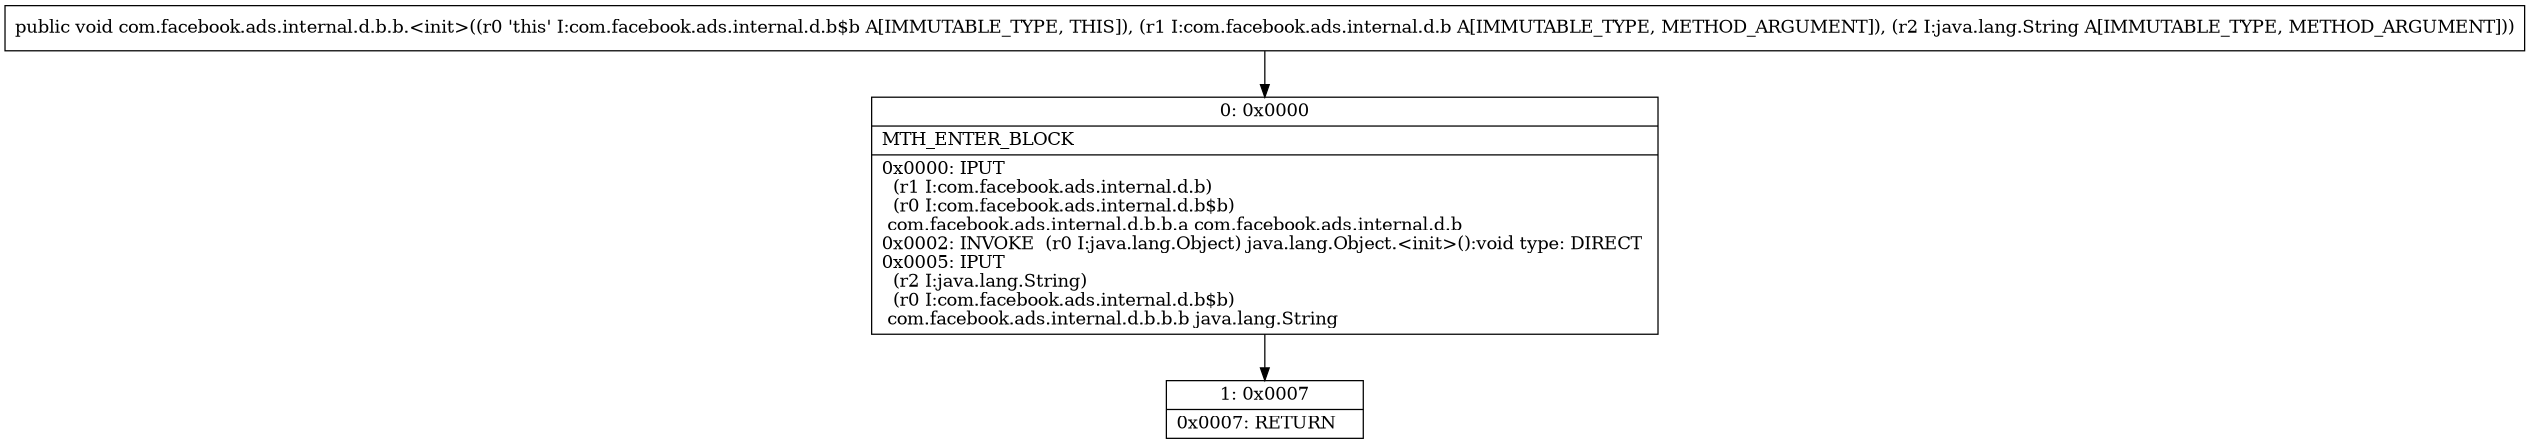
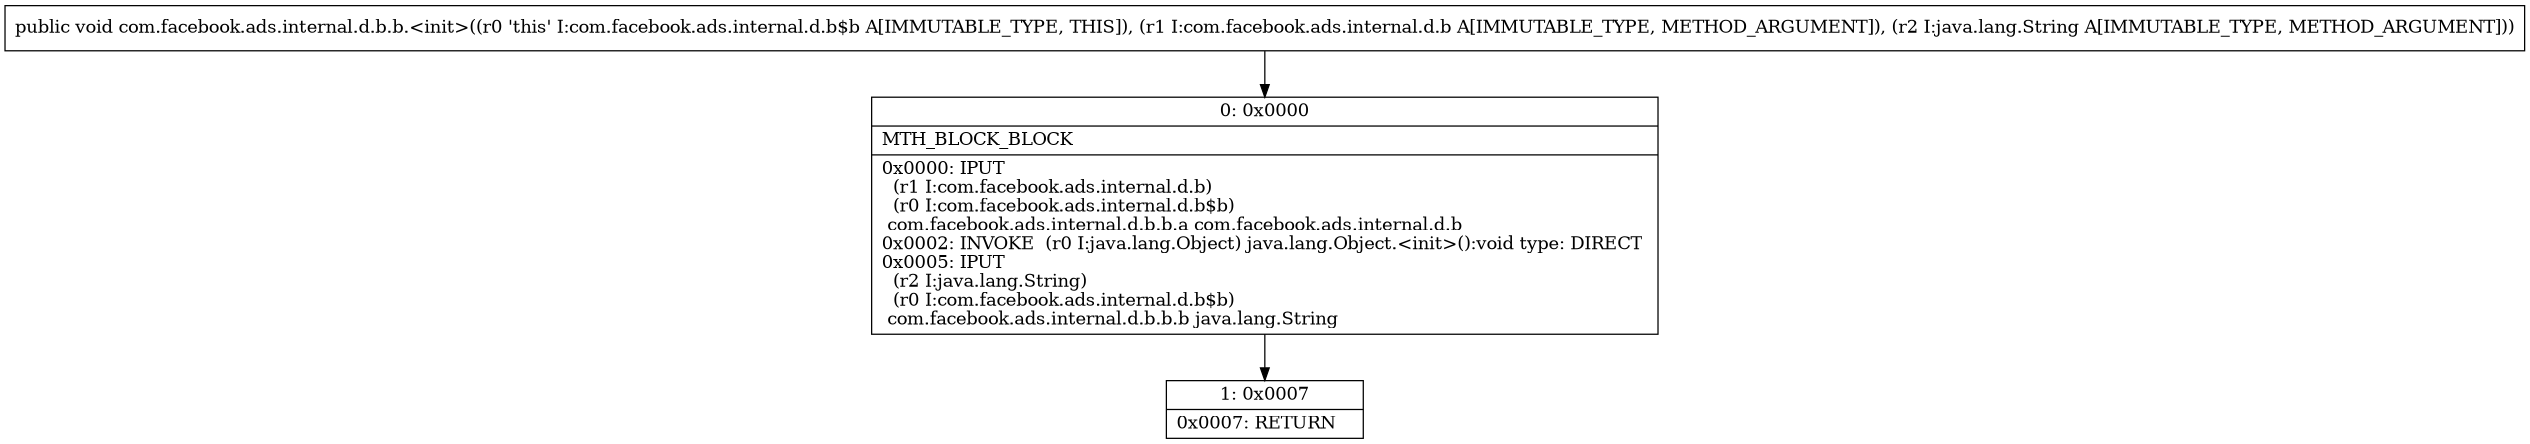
node "0: 0x0000": text "MTH_ENTER_BLOCK" -> "MTH_BLOCK_BLOCK"
